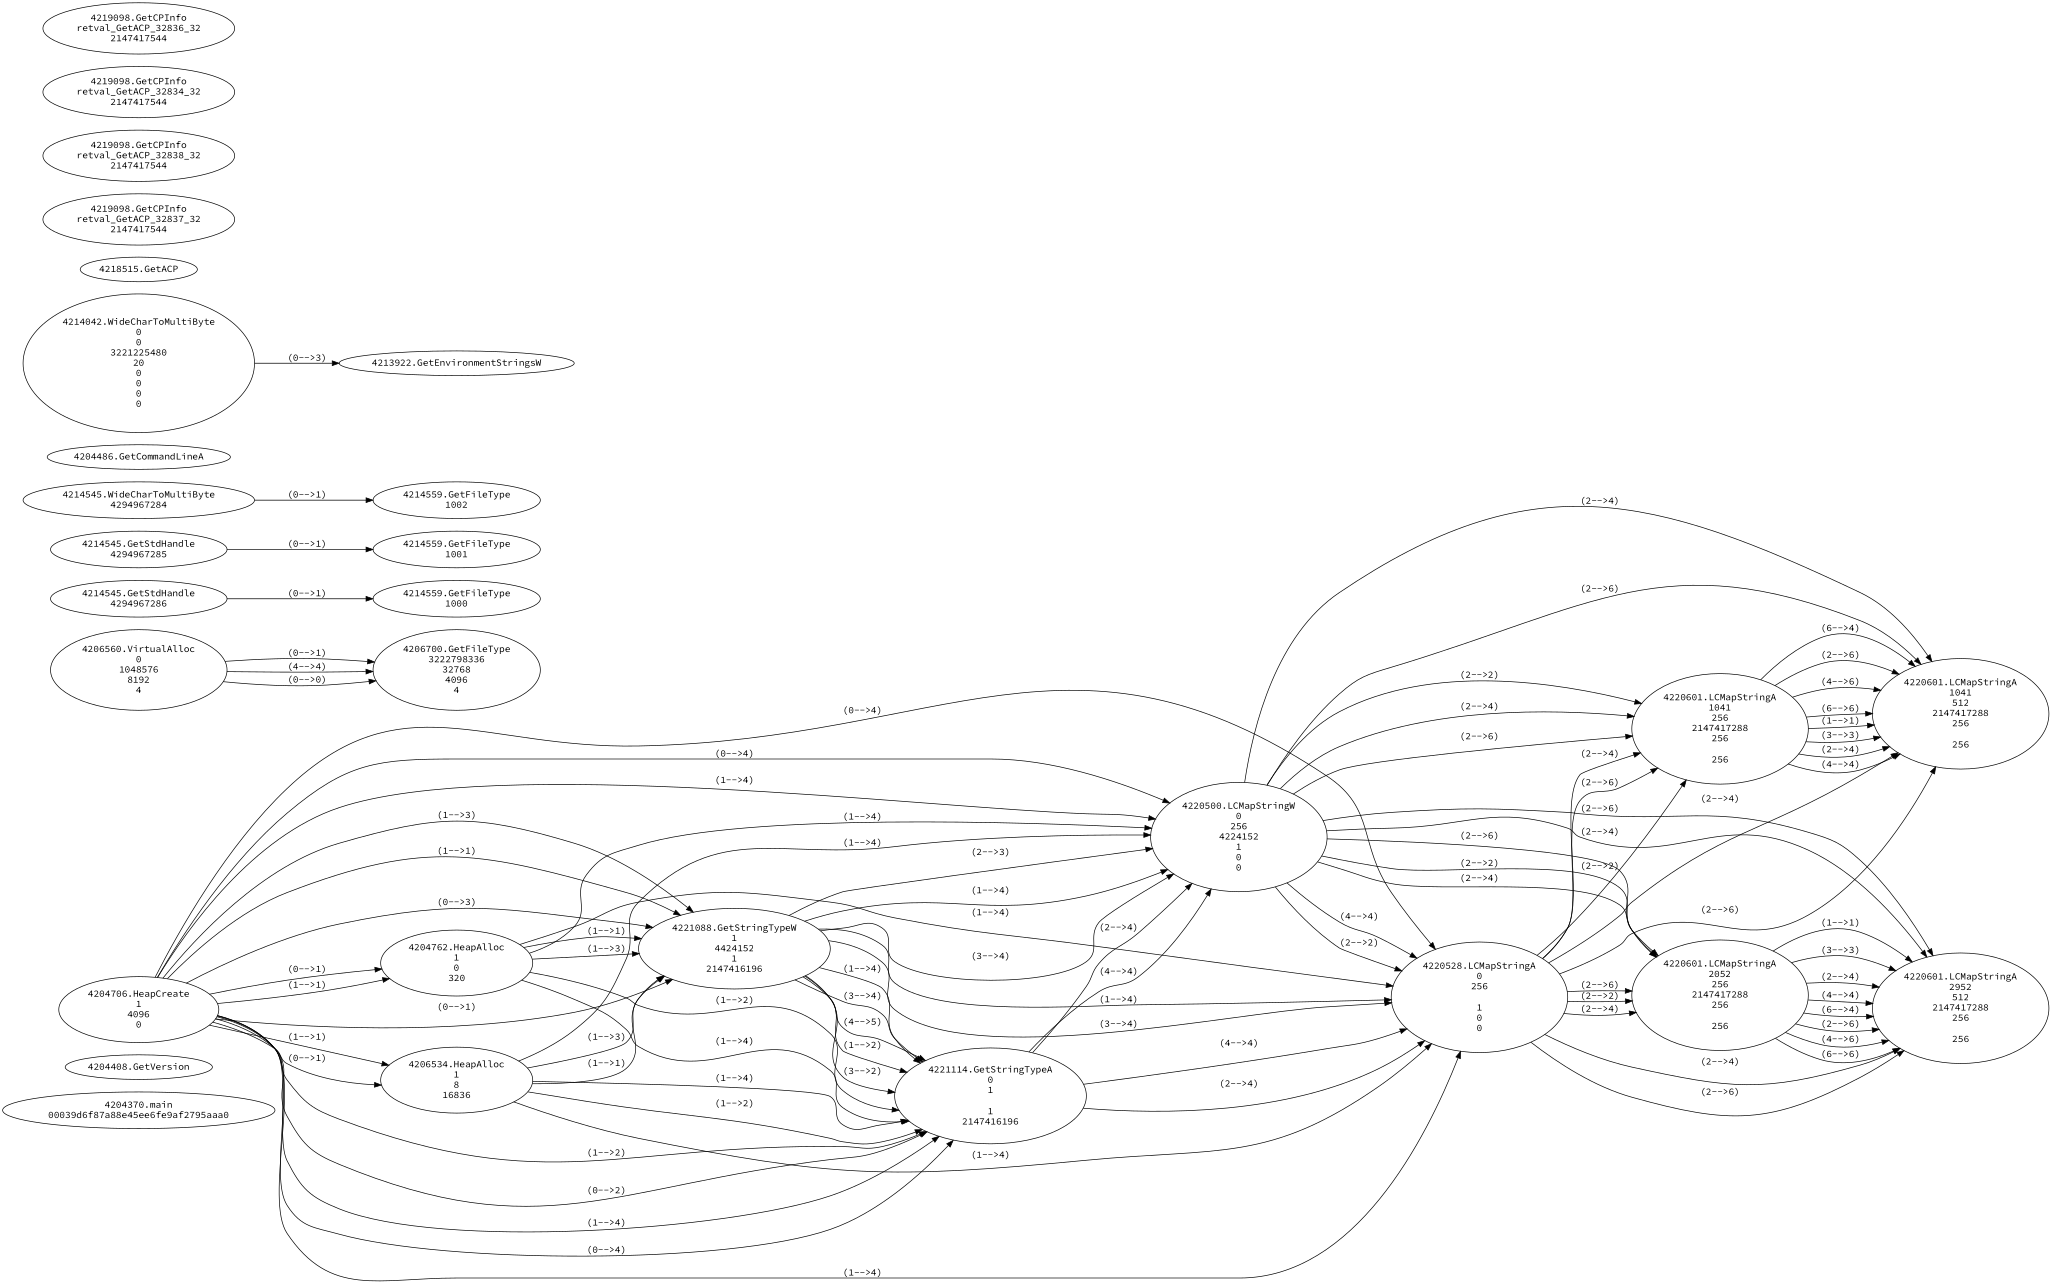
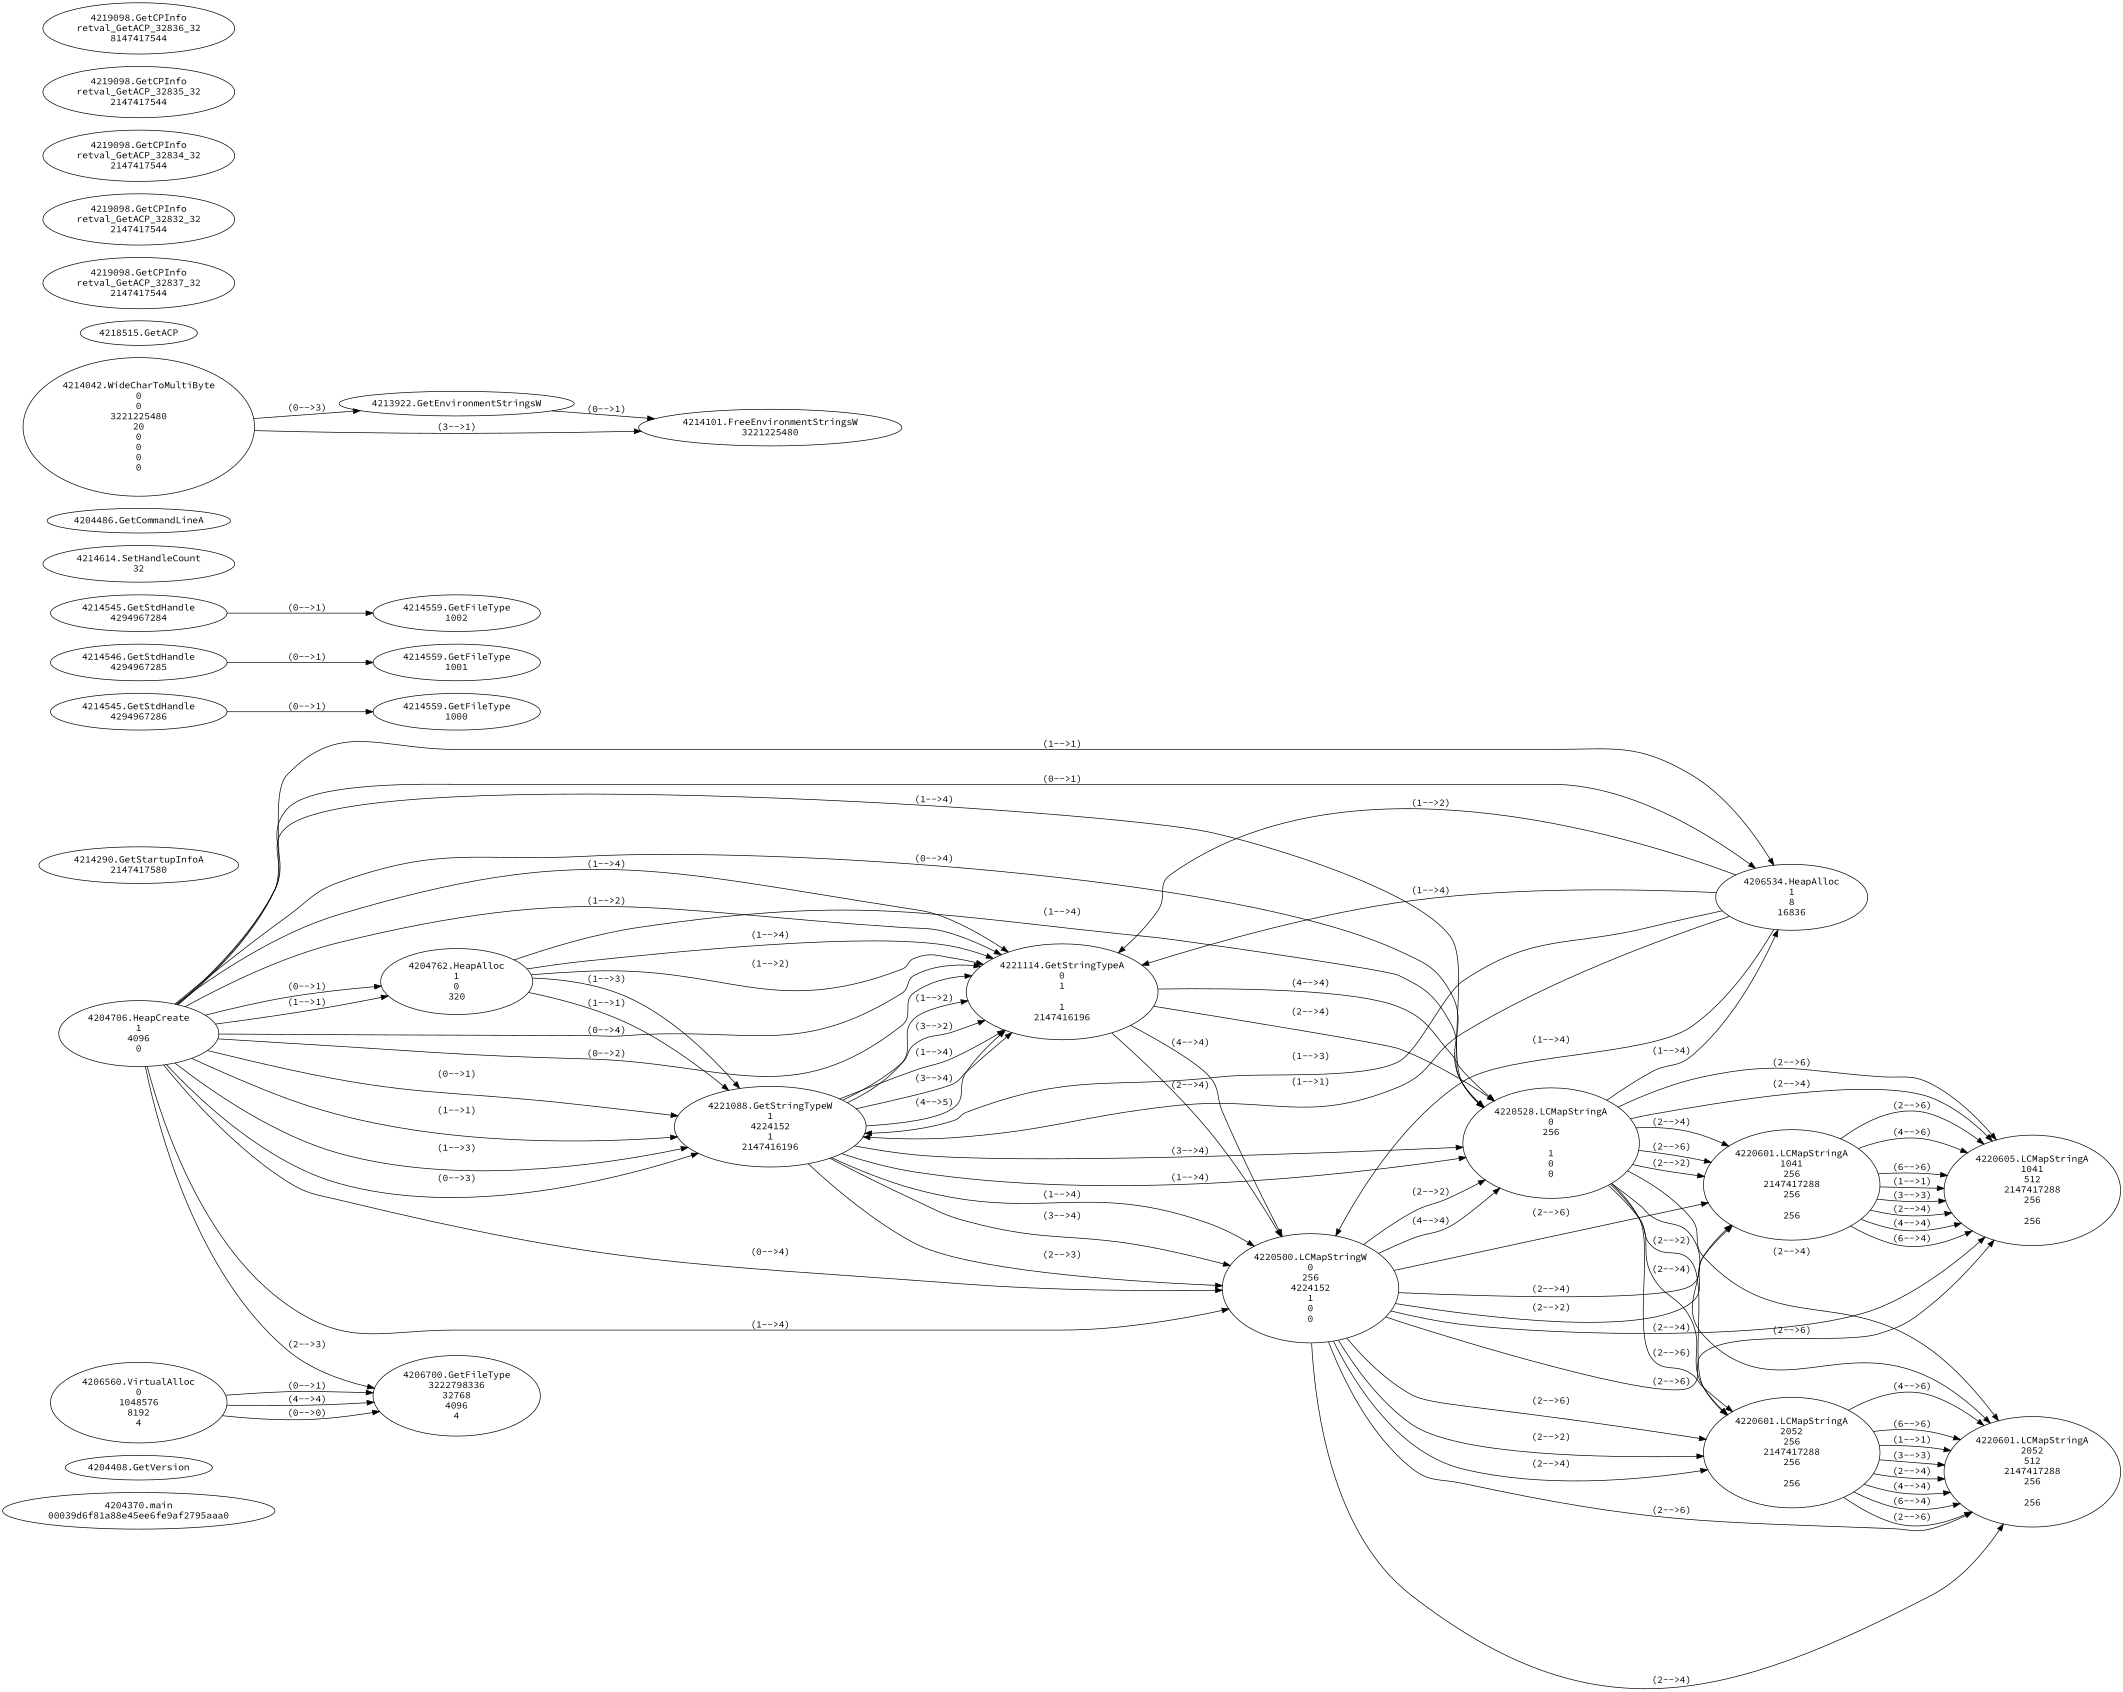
node "4219098.GetCPInfo retval_GetACP_32836_32 2147417544": label "4219098.GetCPInfo retval_GetACP_32836_32 2147417544" -> "4219098.GetCPInfo retval_GetACP_32836_32 8147417544"
node "4219098.GetCPInfo retval_GetACP_32835_32 2147417544": added
node "4219098.GetCPInfo retval_GetACP_32838_32 2147417544": label "4219098.GetCPInfo retval_GetACP_32838_32 2147417544" -> "4219098.GetCPInfo retval_GetACP_32832_32 2147417544"
node "4214101.FreeEnvironmentStringsW 3221225480": added
node "4214545.WideCharToMultiByte 4294967284": label "4214545.WideCharToMultiByte 4294967284" -> "4214545.GetStdHandle 4294967284"
node "4214545.GetStdHandle 4294967285": label "4214545.GetStdHandle 4294967285" -> "4214546.GetStdHandle 4294967285"
node "4214614.SetHandleCount 32": added
node "4220601.LCMapStringA 1041 512 2147417288 256 256": label "4220601.LCMapStringA 1041 512 2147417288 256 256" -> "4220605.LCMapStringA 1041 512 2147417288 256 256"
edge "4204762.HeapAlloc 1 0 320" -> "4220500.LCMapStringW 0 256 4224152 1 0 0": removed, label "(1-->4)"
node "4214290.GetStartupInfoA 2147417580": added
node "4221088.GetStringTypeW 1 4424152 1 2147416196": label "4221088.GetStringTypeW 1 4424152 1 2147416196" -> "4221088.GetStringTypeW 1 4224152 1 2147416196"
node "4220601.LCMapStringA 2952 512 2147417288 256 256": label "4220601.LCMapStringA 2952 512 2147417288 256 256" -> "4220601.LCMapStringA 2052 512 2147417288 256 256"
node "4204370.main 00039d6f87a88e45ee6fe9af2795aaa0": label "4204370.main 00039d6f87a88e45ee6fe9af2795aaa0" -> "4204370.main 00039d6f81a88e45ee6fe9af2795aaa0"
edge "4206534.HeapAlloc 1 8 16836" -> "4220528.LCMapStringA 0 256 1 0 0": reversed
edge "4204706.HeapCreate 1 4096 0" -> "4206700.GetFileType 3222798336 32768 4096 4": added, label "(2-->3)"
